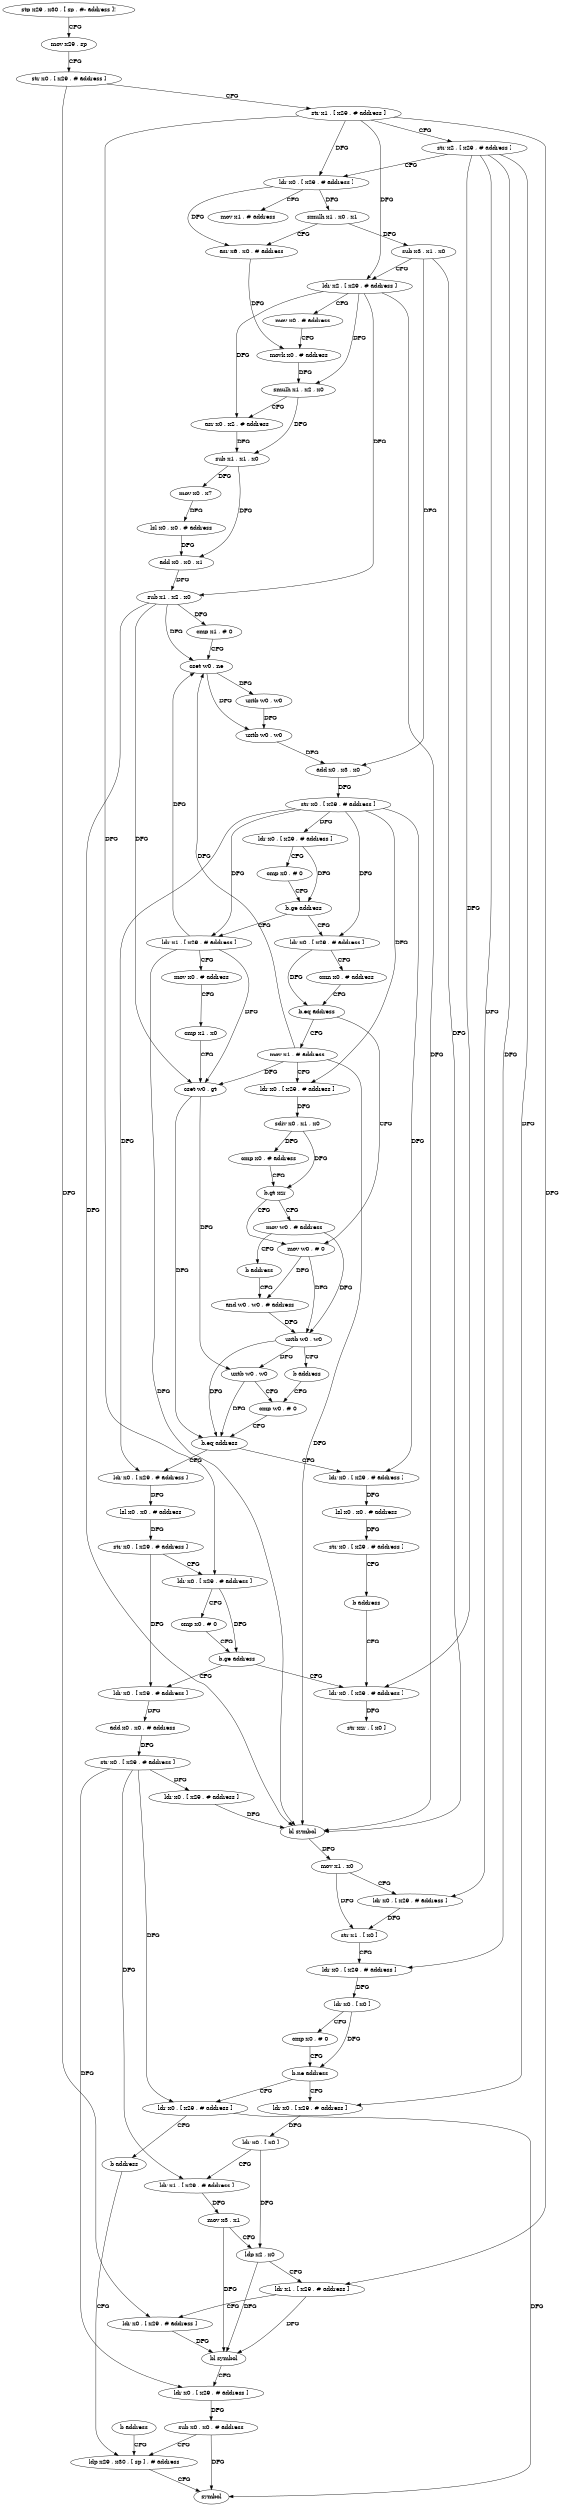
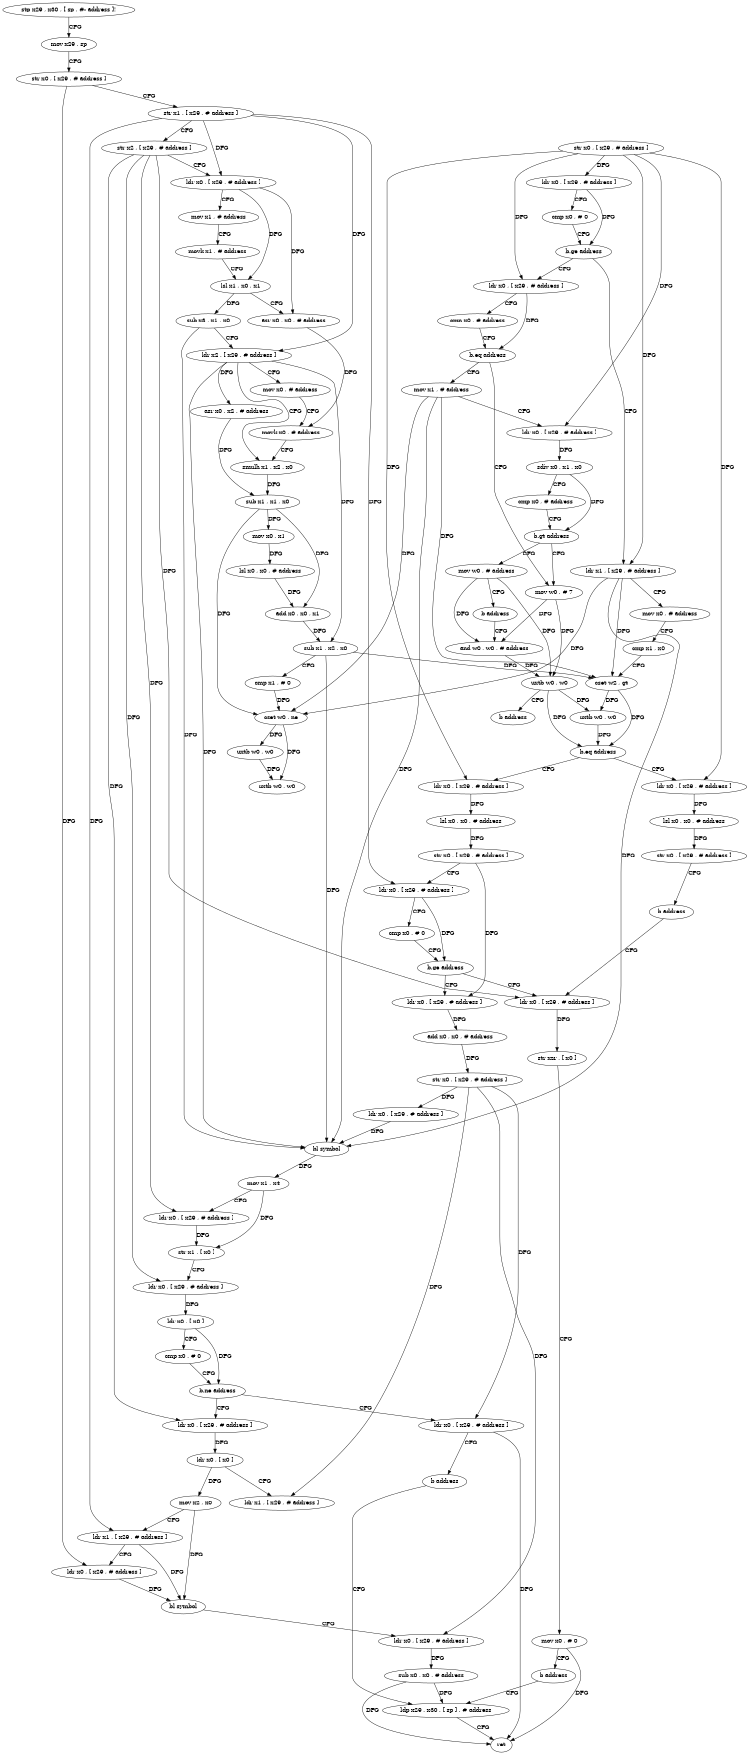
node "smulh x1 , x0 , x1": label "smulh x1 , x0 , x1" -> "lsl x1 , x0 , x1"
node "movk x1 , # address": added
node "asr x6 , x0 , # address": label "asr x6 , x0 , # address" -> "asr x0 , x0 , # address"
edge "ldr x2 , [ x29 , # address ]" -> "smulh x1 , x2 , x0": label "DFG" -> "CFG"
edge "movk x0 , # address" -> "smulh x1 , x2 , x0": label "DFG" -> "CFG"
edge "smulh x1 , x2 , x0" -> "asr x0 , x2 , # address": removed, label "CFG"
node "mov x0 , x7": label "mov x0 , x7" -> "mov x0 , x1"
edge "mov w0 , # address" -> "and w0 , w0 , # address": added, label "DFG"
edge "sub x1 , x2 , x0" -> "cmp x1 , # 0": label "DFG" -> "CFG"
edge "sub x1 , x2 , x0" -> "cset w0 , ne": now "sub x1 , x1 , x0" -> "cset w0 , ne"
edge "cmp x1 , # 0" -> "cset w0 , ne": label "CFG" -> "DFG"
node "add x0 , x3 , x0": removed
node "cset w0 , gt": label "cset w0 , gt" -> "cset w2 , gt"
edge "sdiv x0 , x1 , x0" -> "cmp x0 , # address": label "DFG" -> "CFG"
node "b.gt xzr": label "b.gt xzr" -> "b.gt address"
node "mov w0 , # 0": label "mov w0 , # 0" -> "mov w0 , # 7"
node "cmp w0 , # 0": removed
node "mov x0 , # 0": added
node "mov x1 , x0": label "mov x1 , x0" -> "mov x1 , x4"
node "mov x3 , x1": removed
node "ldp x2 , x0": label "ldp x2 , x0" -> "mov x2 , x0"
edge "sub x0 , x0 , # address" -> "ldp x29 , x30 , [ sp ] , # address": label "CFG" -> "DFG"
node "symbol": label "symbol" -> "ret"
